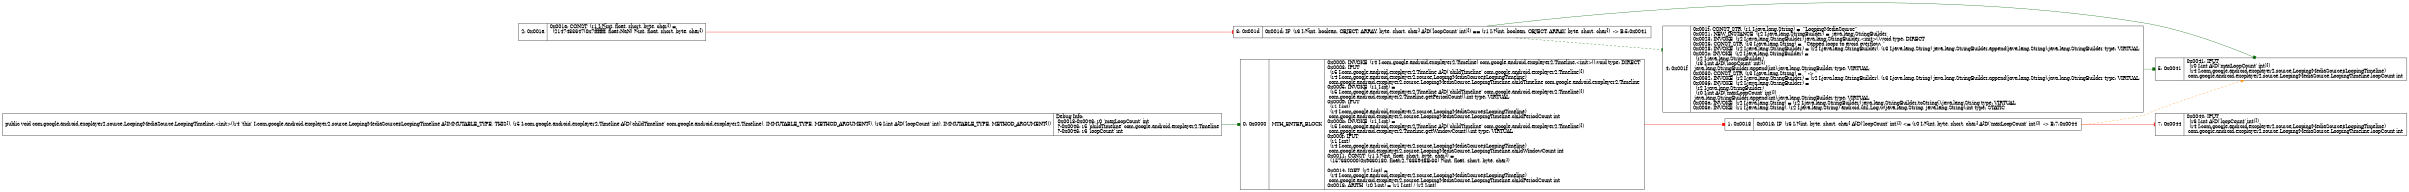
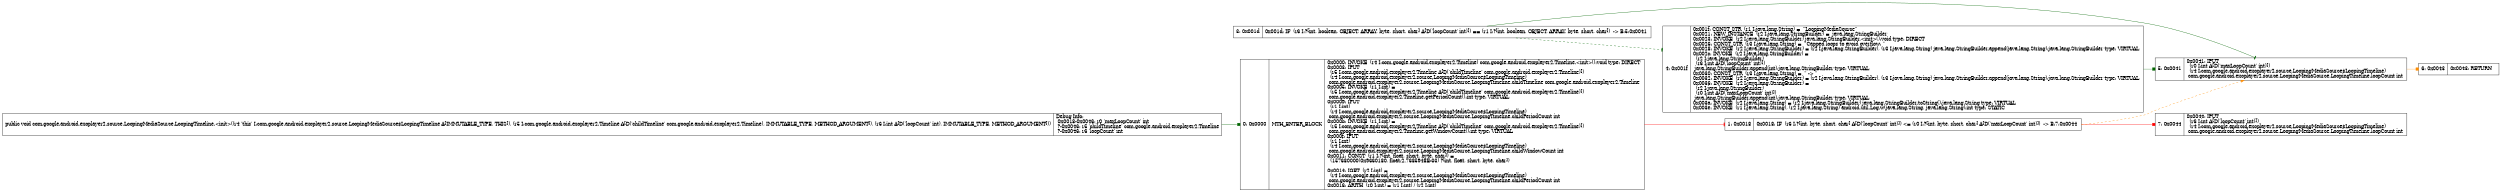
edge "3: 0x001d" -> "5: 0x0041": arrowhead box -> tee
node "2: 0x001a": removed
node "6: 0x0043": added
edge "0: 0x0000" -> "1: 0x0018": arrowhead box -> tee
edge "1: 0x0018" -> "7: 0x0044": arrowhead tee -> box
